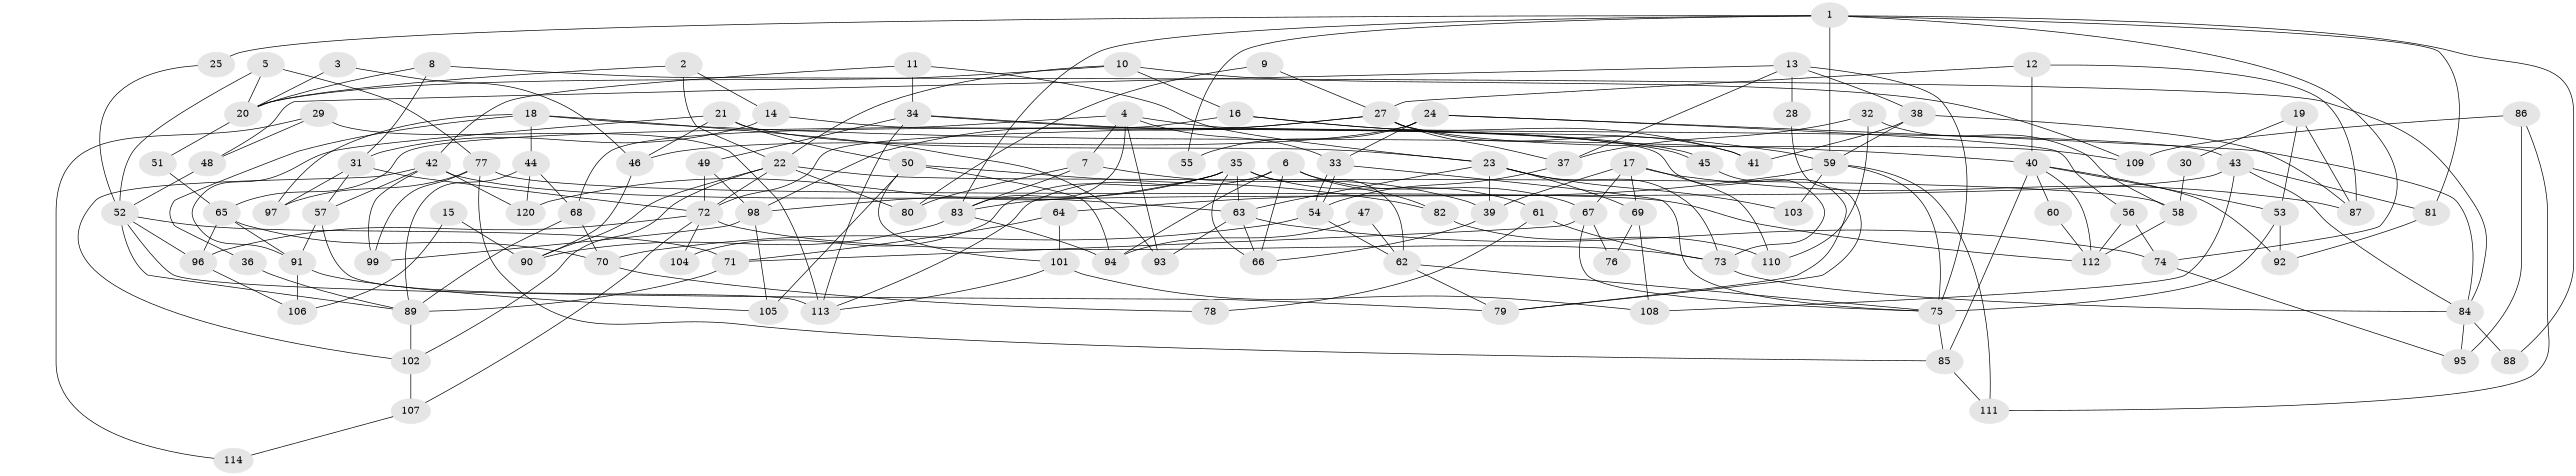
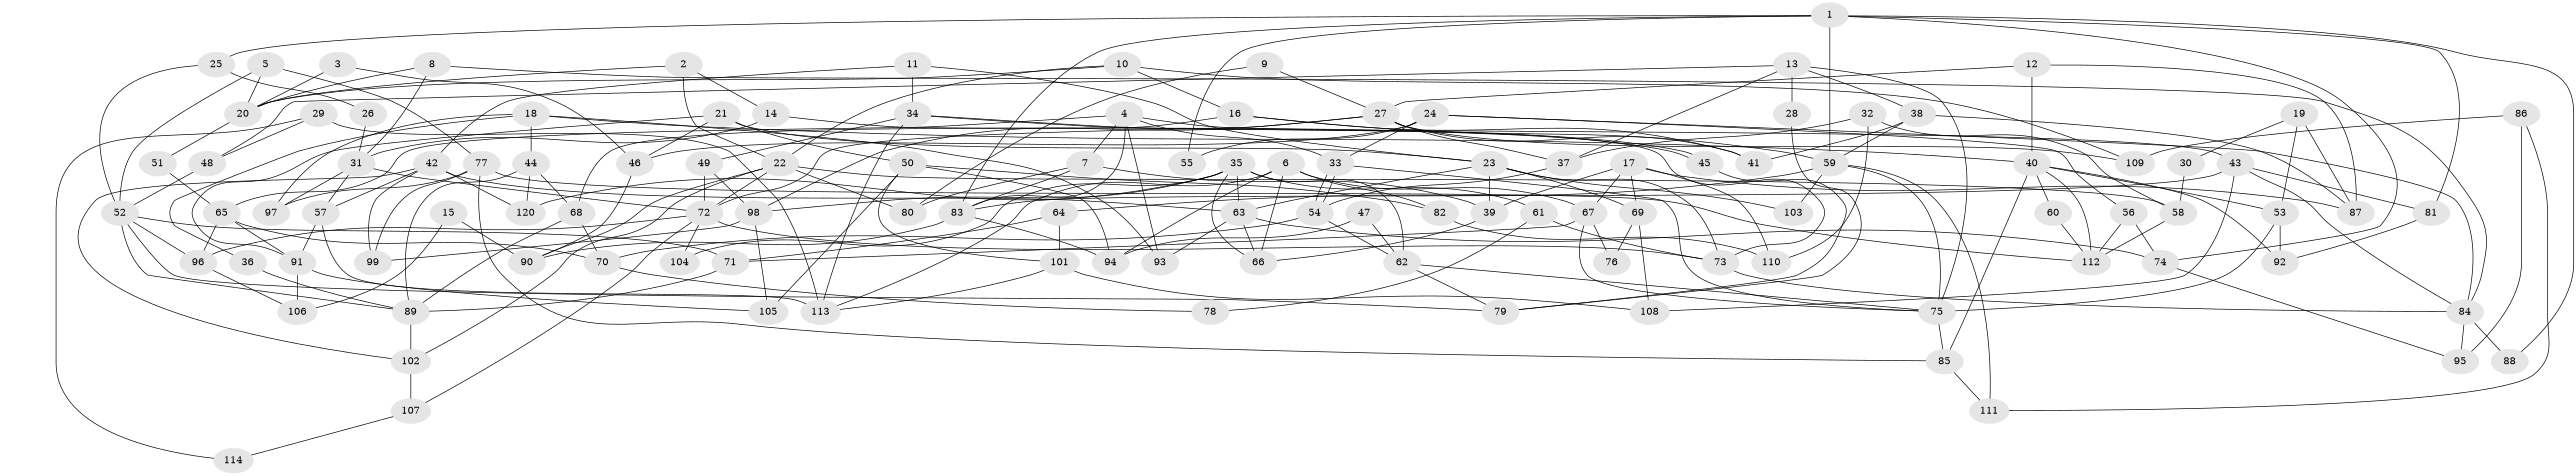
node "26": added
